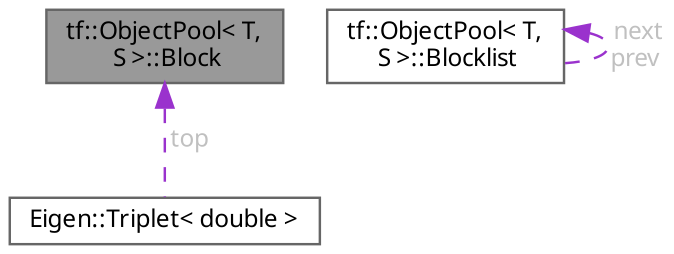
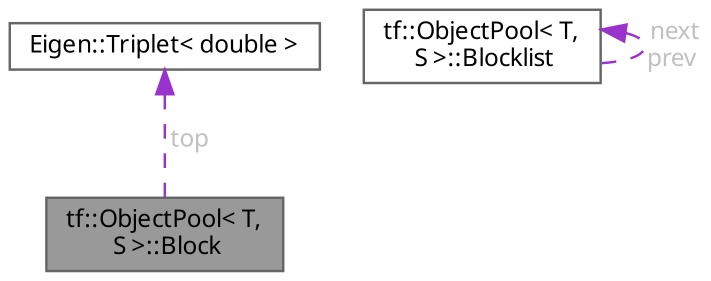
edge "Eigen::Triplet< double >" -> "tf::ObjectPool< T, S >::Block": reversed
